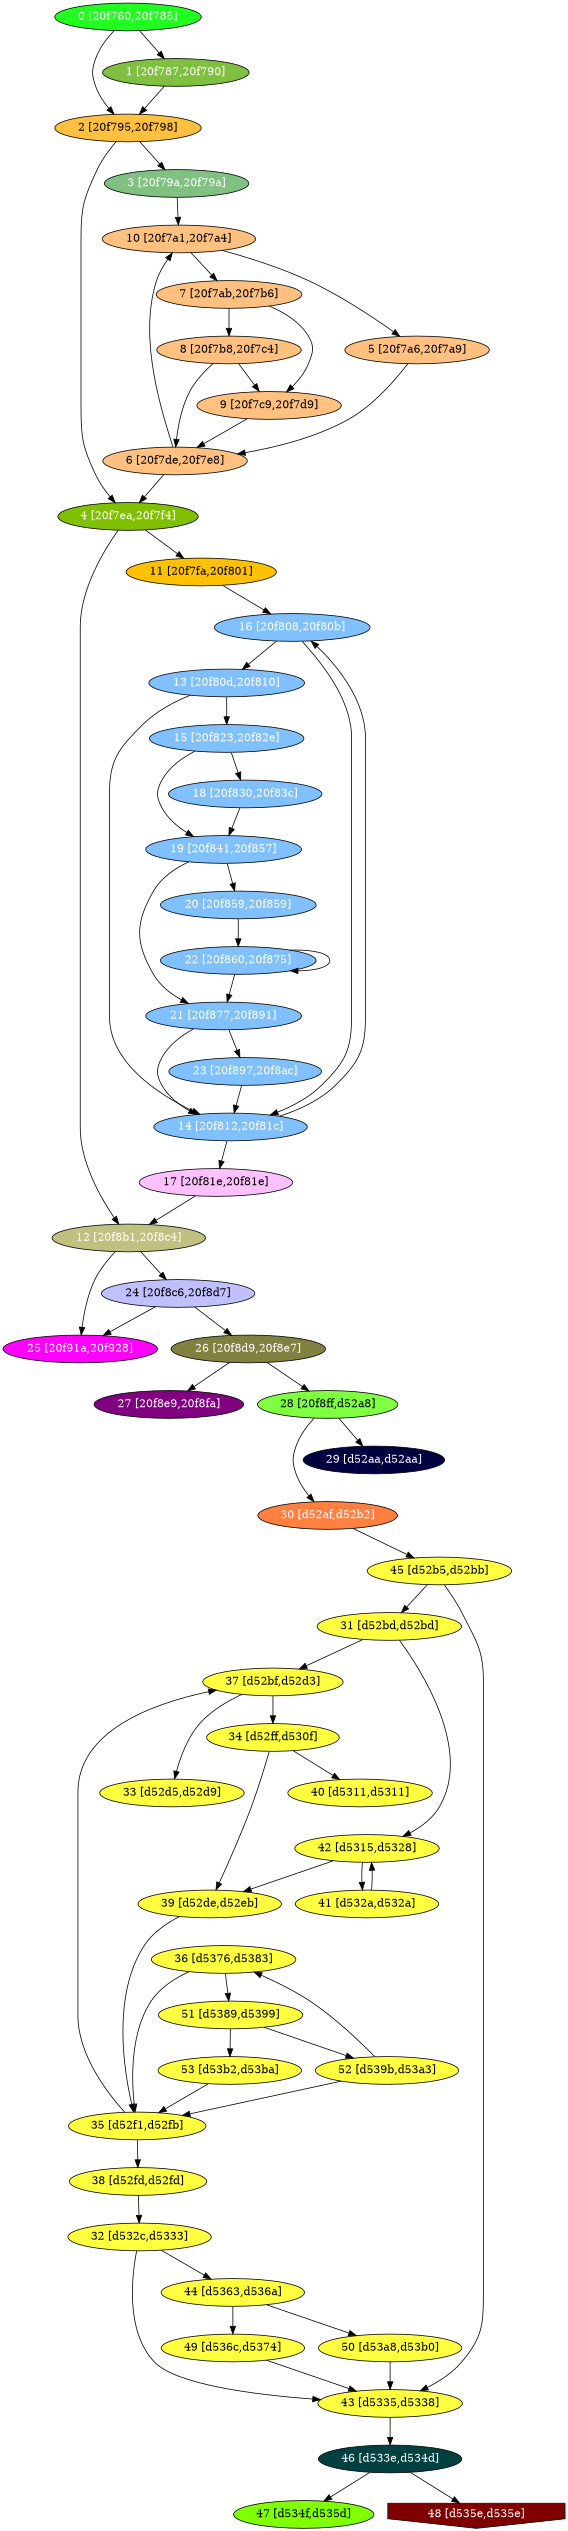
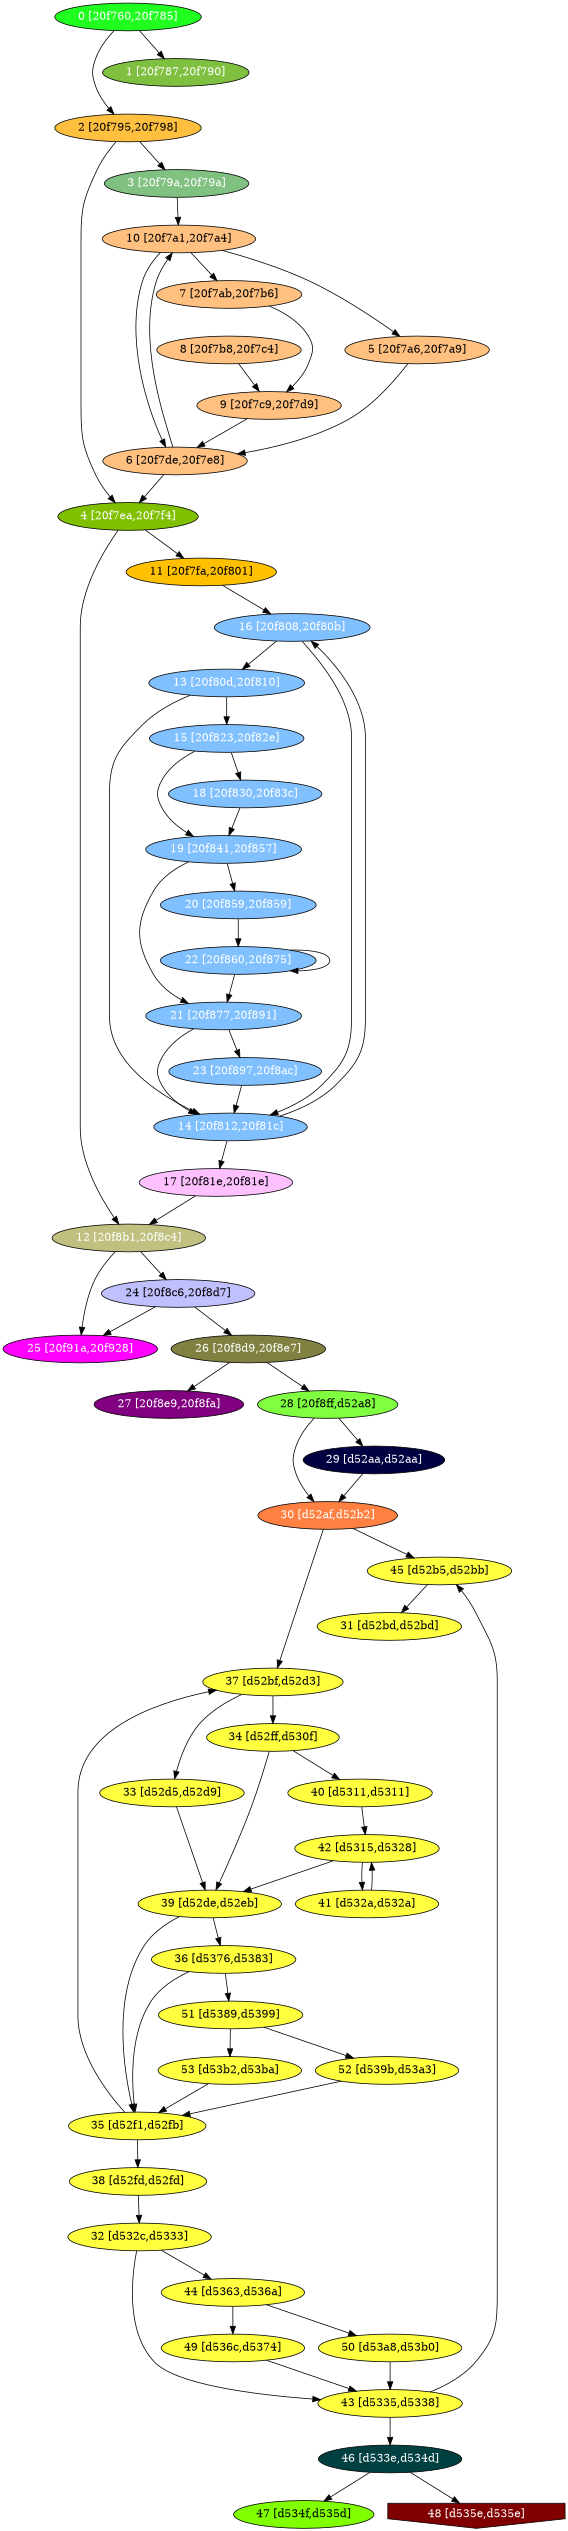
edge "1 [20f787,20f790]" -> "2 [20f795,20f798]": removed
edge "7 [20f7ab,20f7b6]" -> "8 [20f7b8,20f7c4]": removed
edge "8 [20f7b8,20f7c4]" -> "6 [20f7de,20f7e8]": now "10 [20f7a1,20f7a4]" -> "6 [20f7de,20f7e8]"
edge "29 [d52aa,d52aa]" -> "30 [d52af,d52b2]": added
edge "31 [d52bd,d52bd]" -> "37 [d52bf,d52d3]": now "30 [d52af,d52b2]" -> "37 [d52bf,d52d3]"
edge "31 [d52bd,d52bd]" -> "42 [d5315,d5328]": now "40 [d5311,d5311]" -> "42 [d5315,d5328]"
edge "33 [d52d5,d52d9]" -> "39 [d52de,d52eb]": added
edge "45 [d52b5,d52bb]" -> "43 [d5335,d5338]": reversed
edge "52 [d539b,d53a3]" -> "36 [d5376,d5383]": now "39 [d52de,d52eb]" -> "36 [d5376,d5383]"
